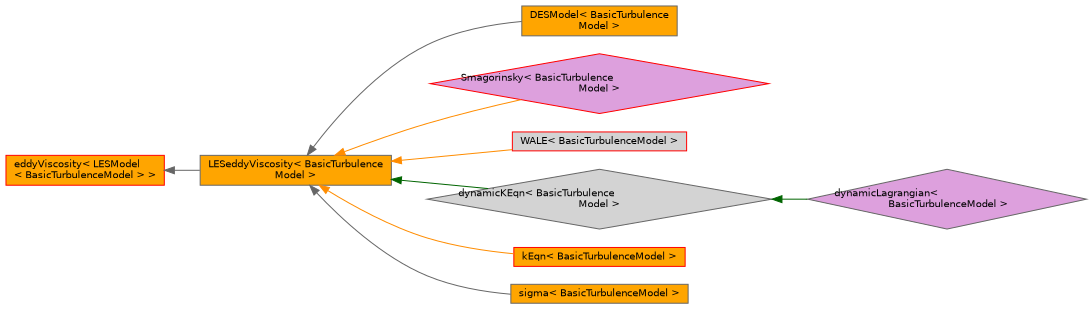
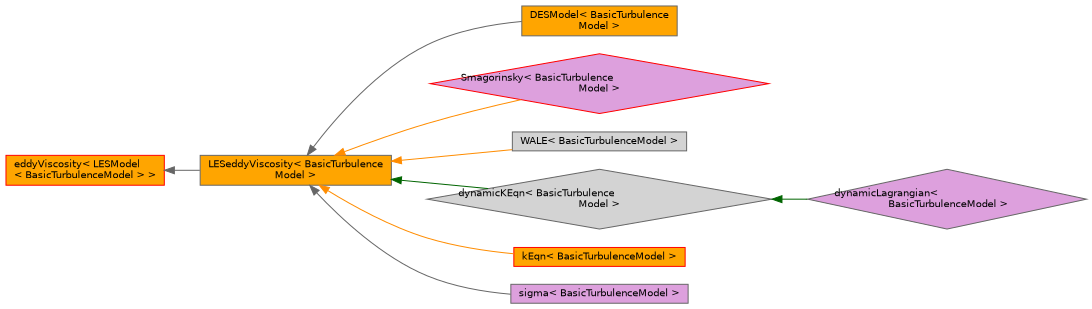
node "WALE< BasicTurbulenceModel >": color red -> gray40
node "sigma< BasicTurbulenceModel >": fillcolor orange -> plum
